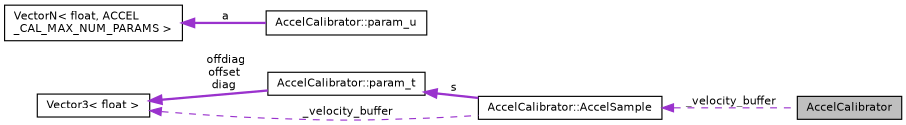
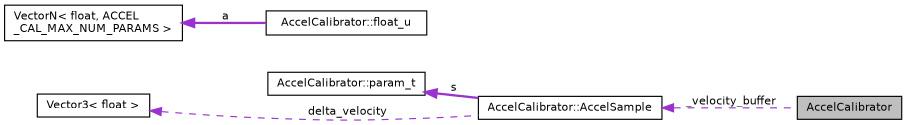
node "AccelCalibrator::param_u": label "AccelCalibrator::param_u" -> "AccelCalibrator::float_u"
edge "AccelCalibrator::param_t" -> "Vector3< float >": removed, label "offdiag offset diag"
edge "AccelCalibrator::AccelSample" -> "Vector3< float >": label " _velocity_buffer" -> " delta_velocity"
